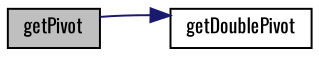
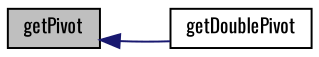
edge "getPivot" -> "getDoublePivot": reversed
